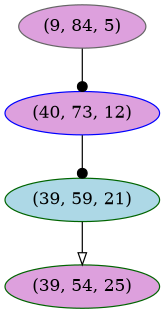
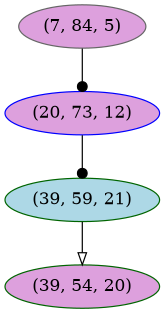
node "(9, 84, 5)": label "(9, 84, 5)" -> "(7, 84, 5)"
node "(40, 73, 12)": label "(40, 73, 12)" -> "(20, 73, 12)"
node "(39, 54, 25)": label "(39, 54, 25)" -> "(39, 54, 20)"
